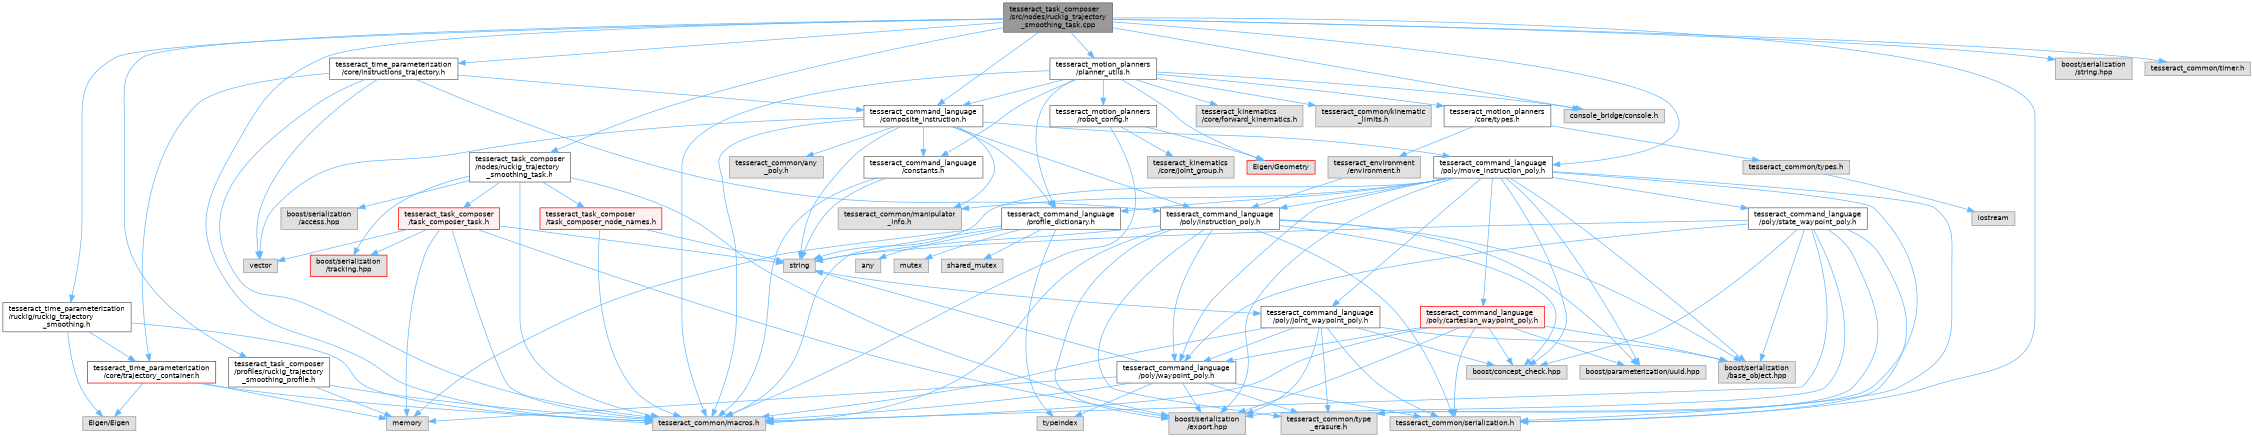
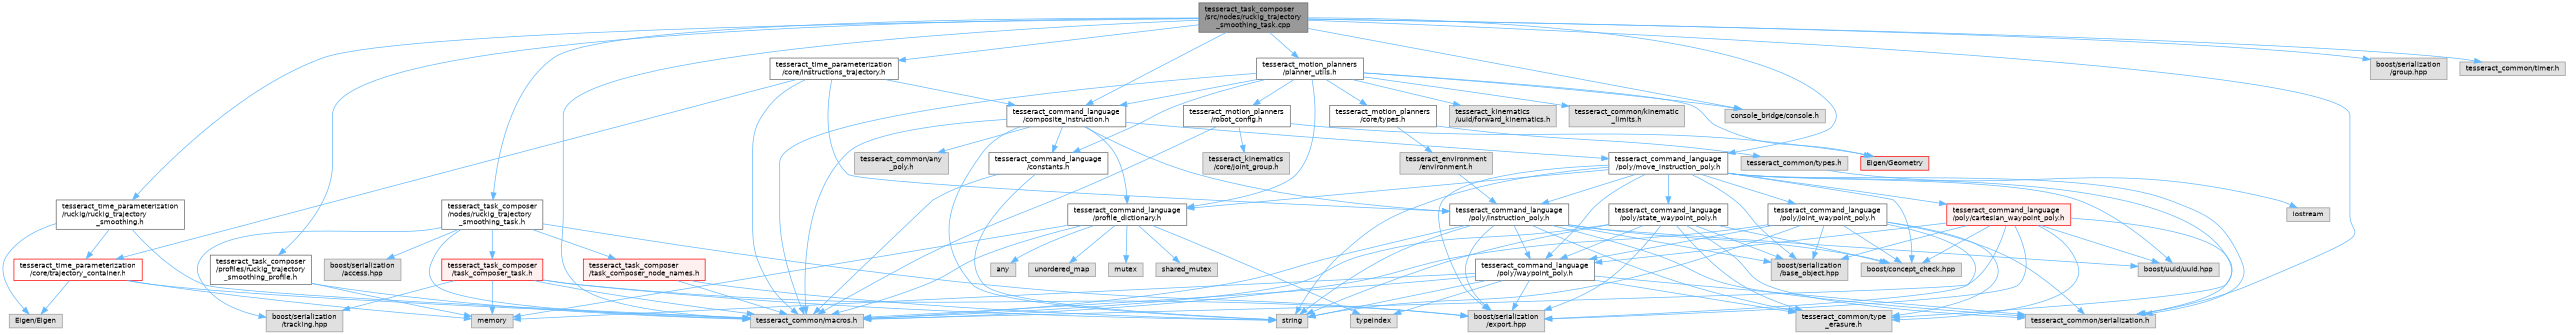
node "boost/serialization /string.hpp": label "boost/serialization /string.hpp" -> "boost/serialization /group.hpp"
node "tesseract_kinematics /core/forward_kinematics.h": label "tesseract_kinematics /core/forward_kinematics.h" -> "tesseract_kinematics /uuid/forward_kinematics.h"
node "tesseract_common/manipulator _info.h": removed
node "vector": removed
node "boost/serialization /tracking.hpp": color red -> grey60
node "unordered_map": added
edge "string" -> "tesseract_command_language /poly/joint_waypoint_poly.h": reversed
edge "tesseract_command_language /poly/cartesian_waypoint_poly.h" -> "tesseract_common/type _erasure.h": added
node "boost/parameterization/uuid.hpp": label "boost/parameterization/uuid.hpp" -> "boost/uuid/uuid.hpp"
